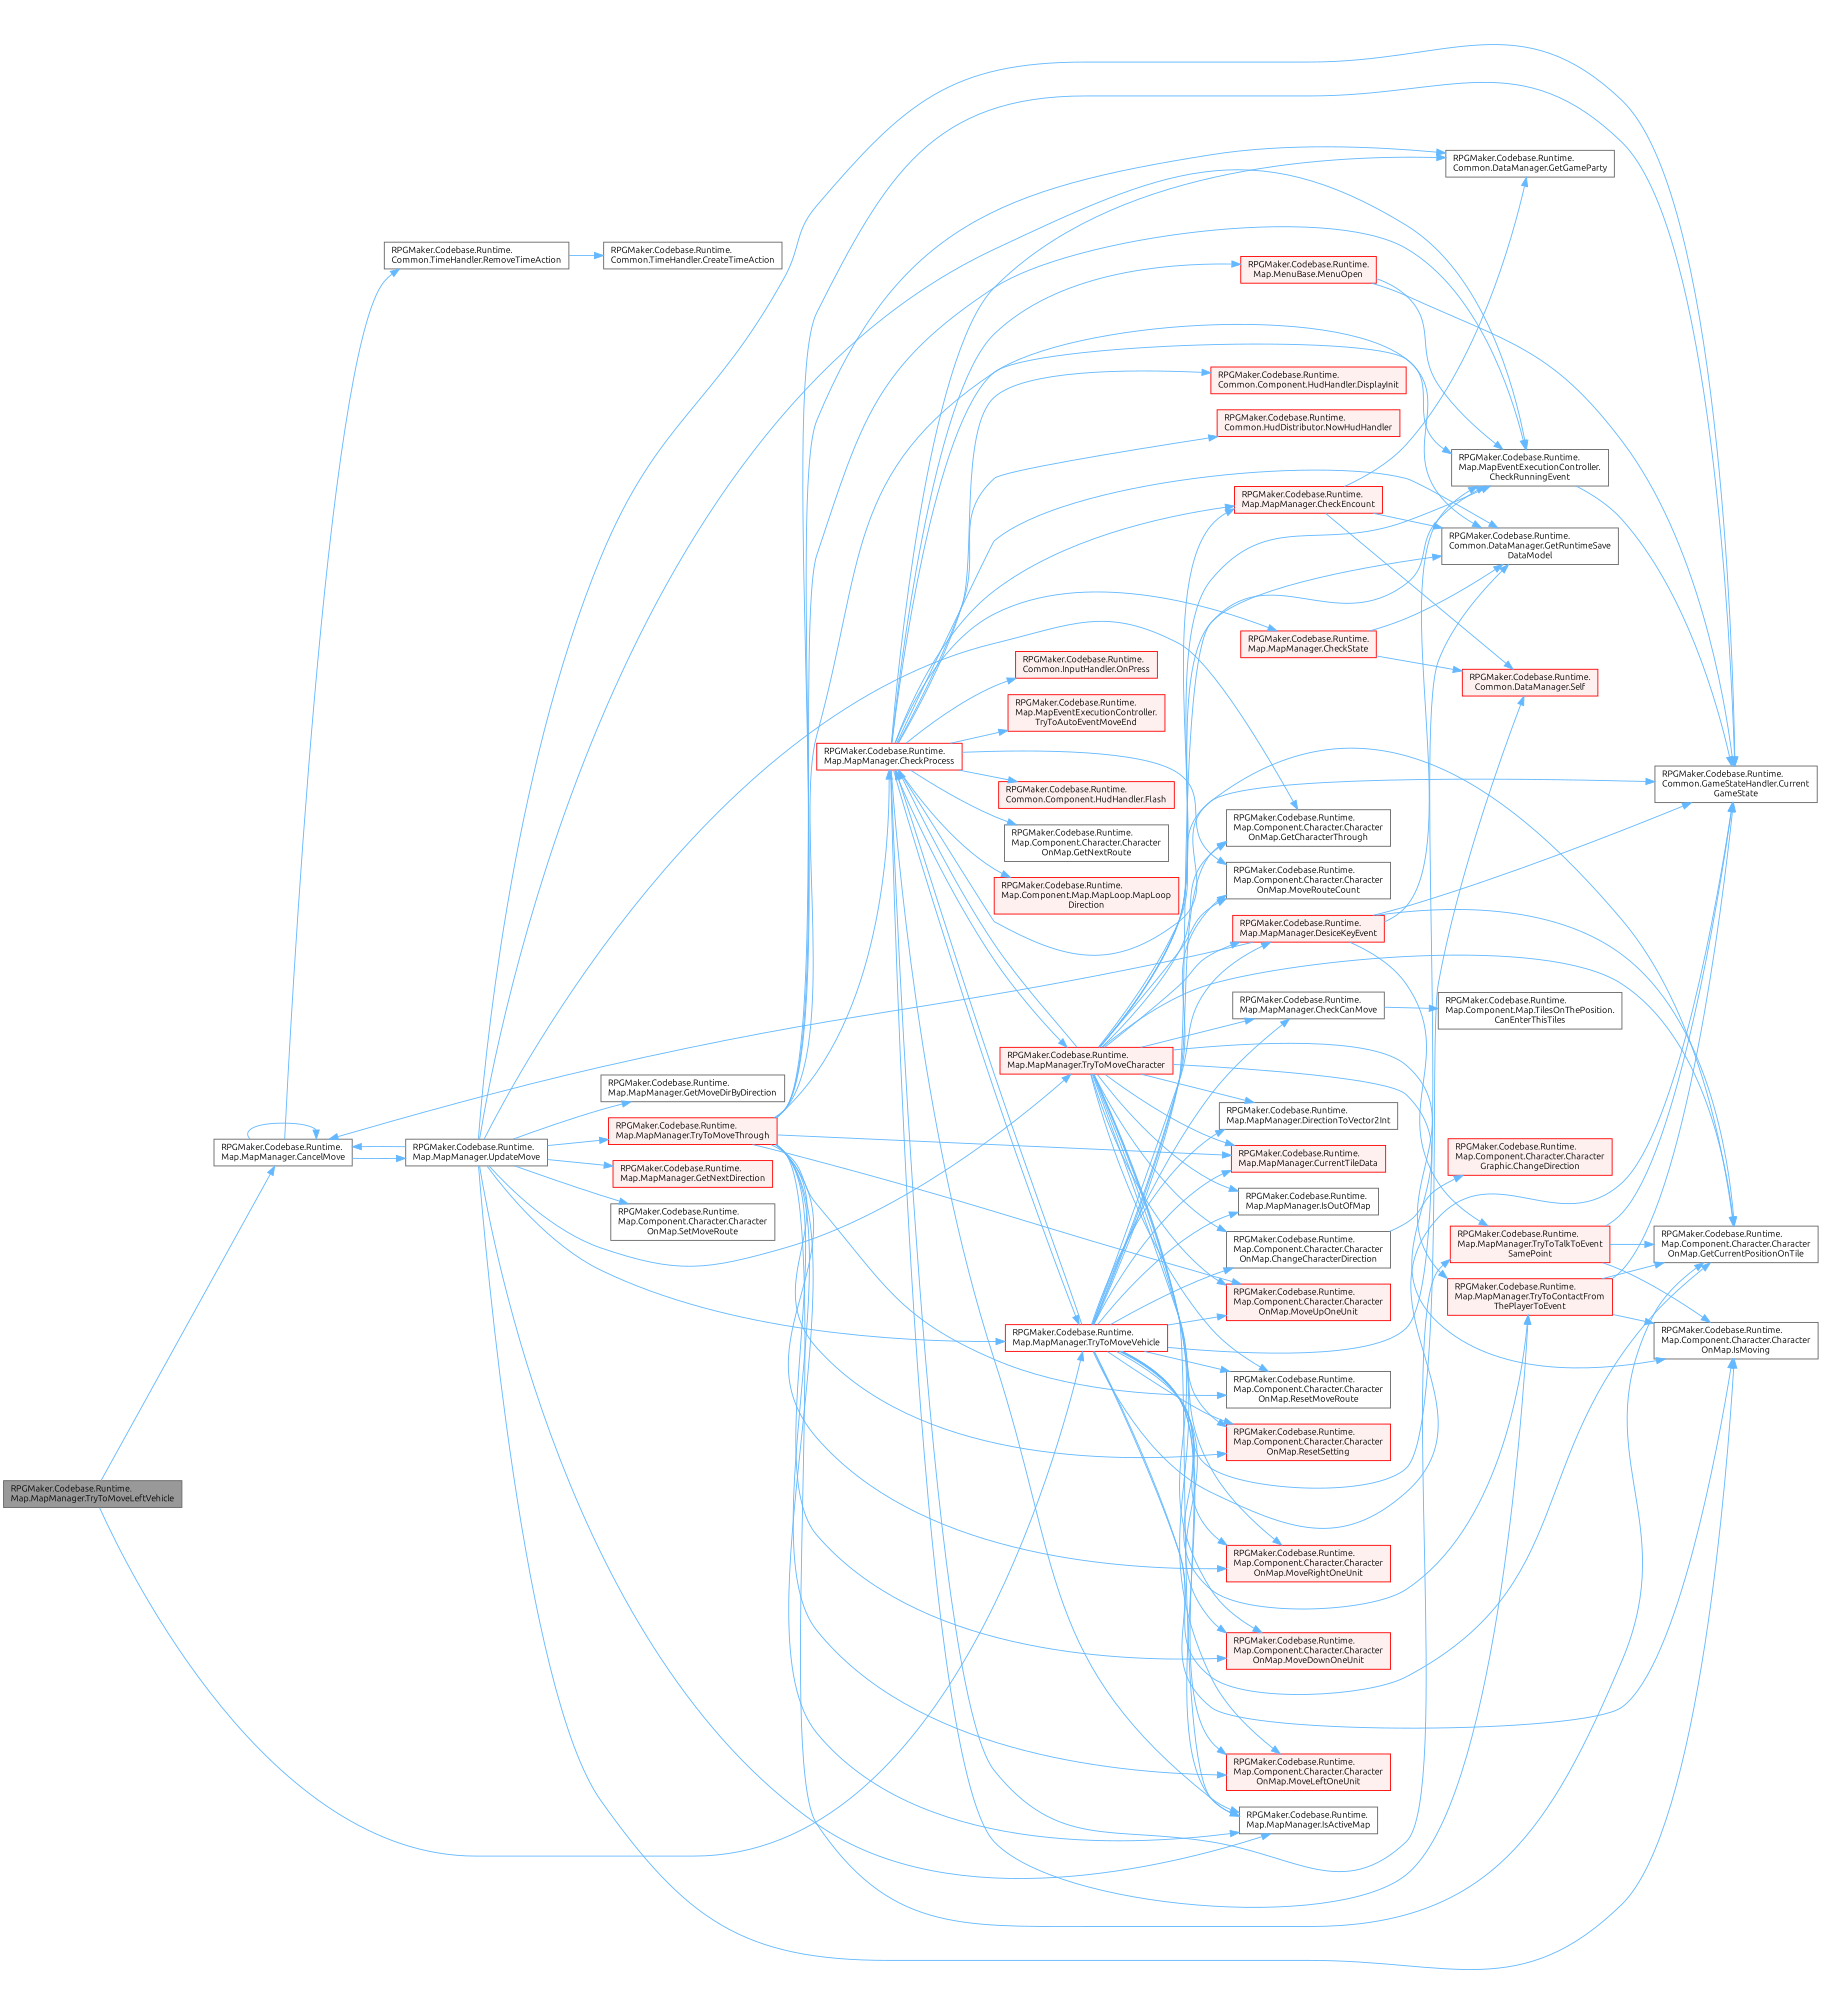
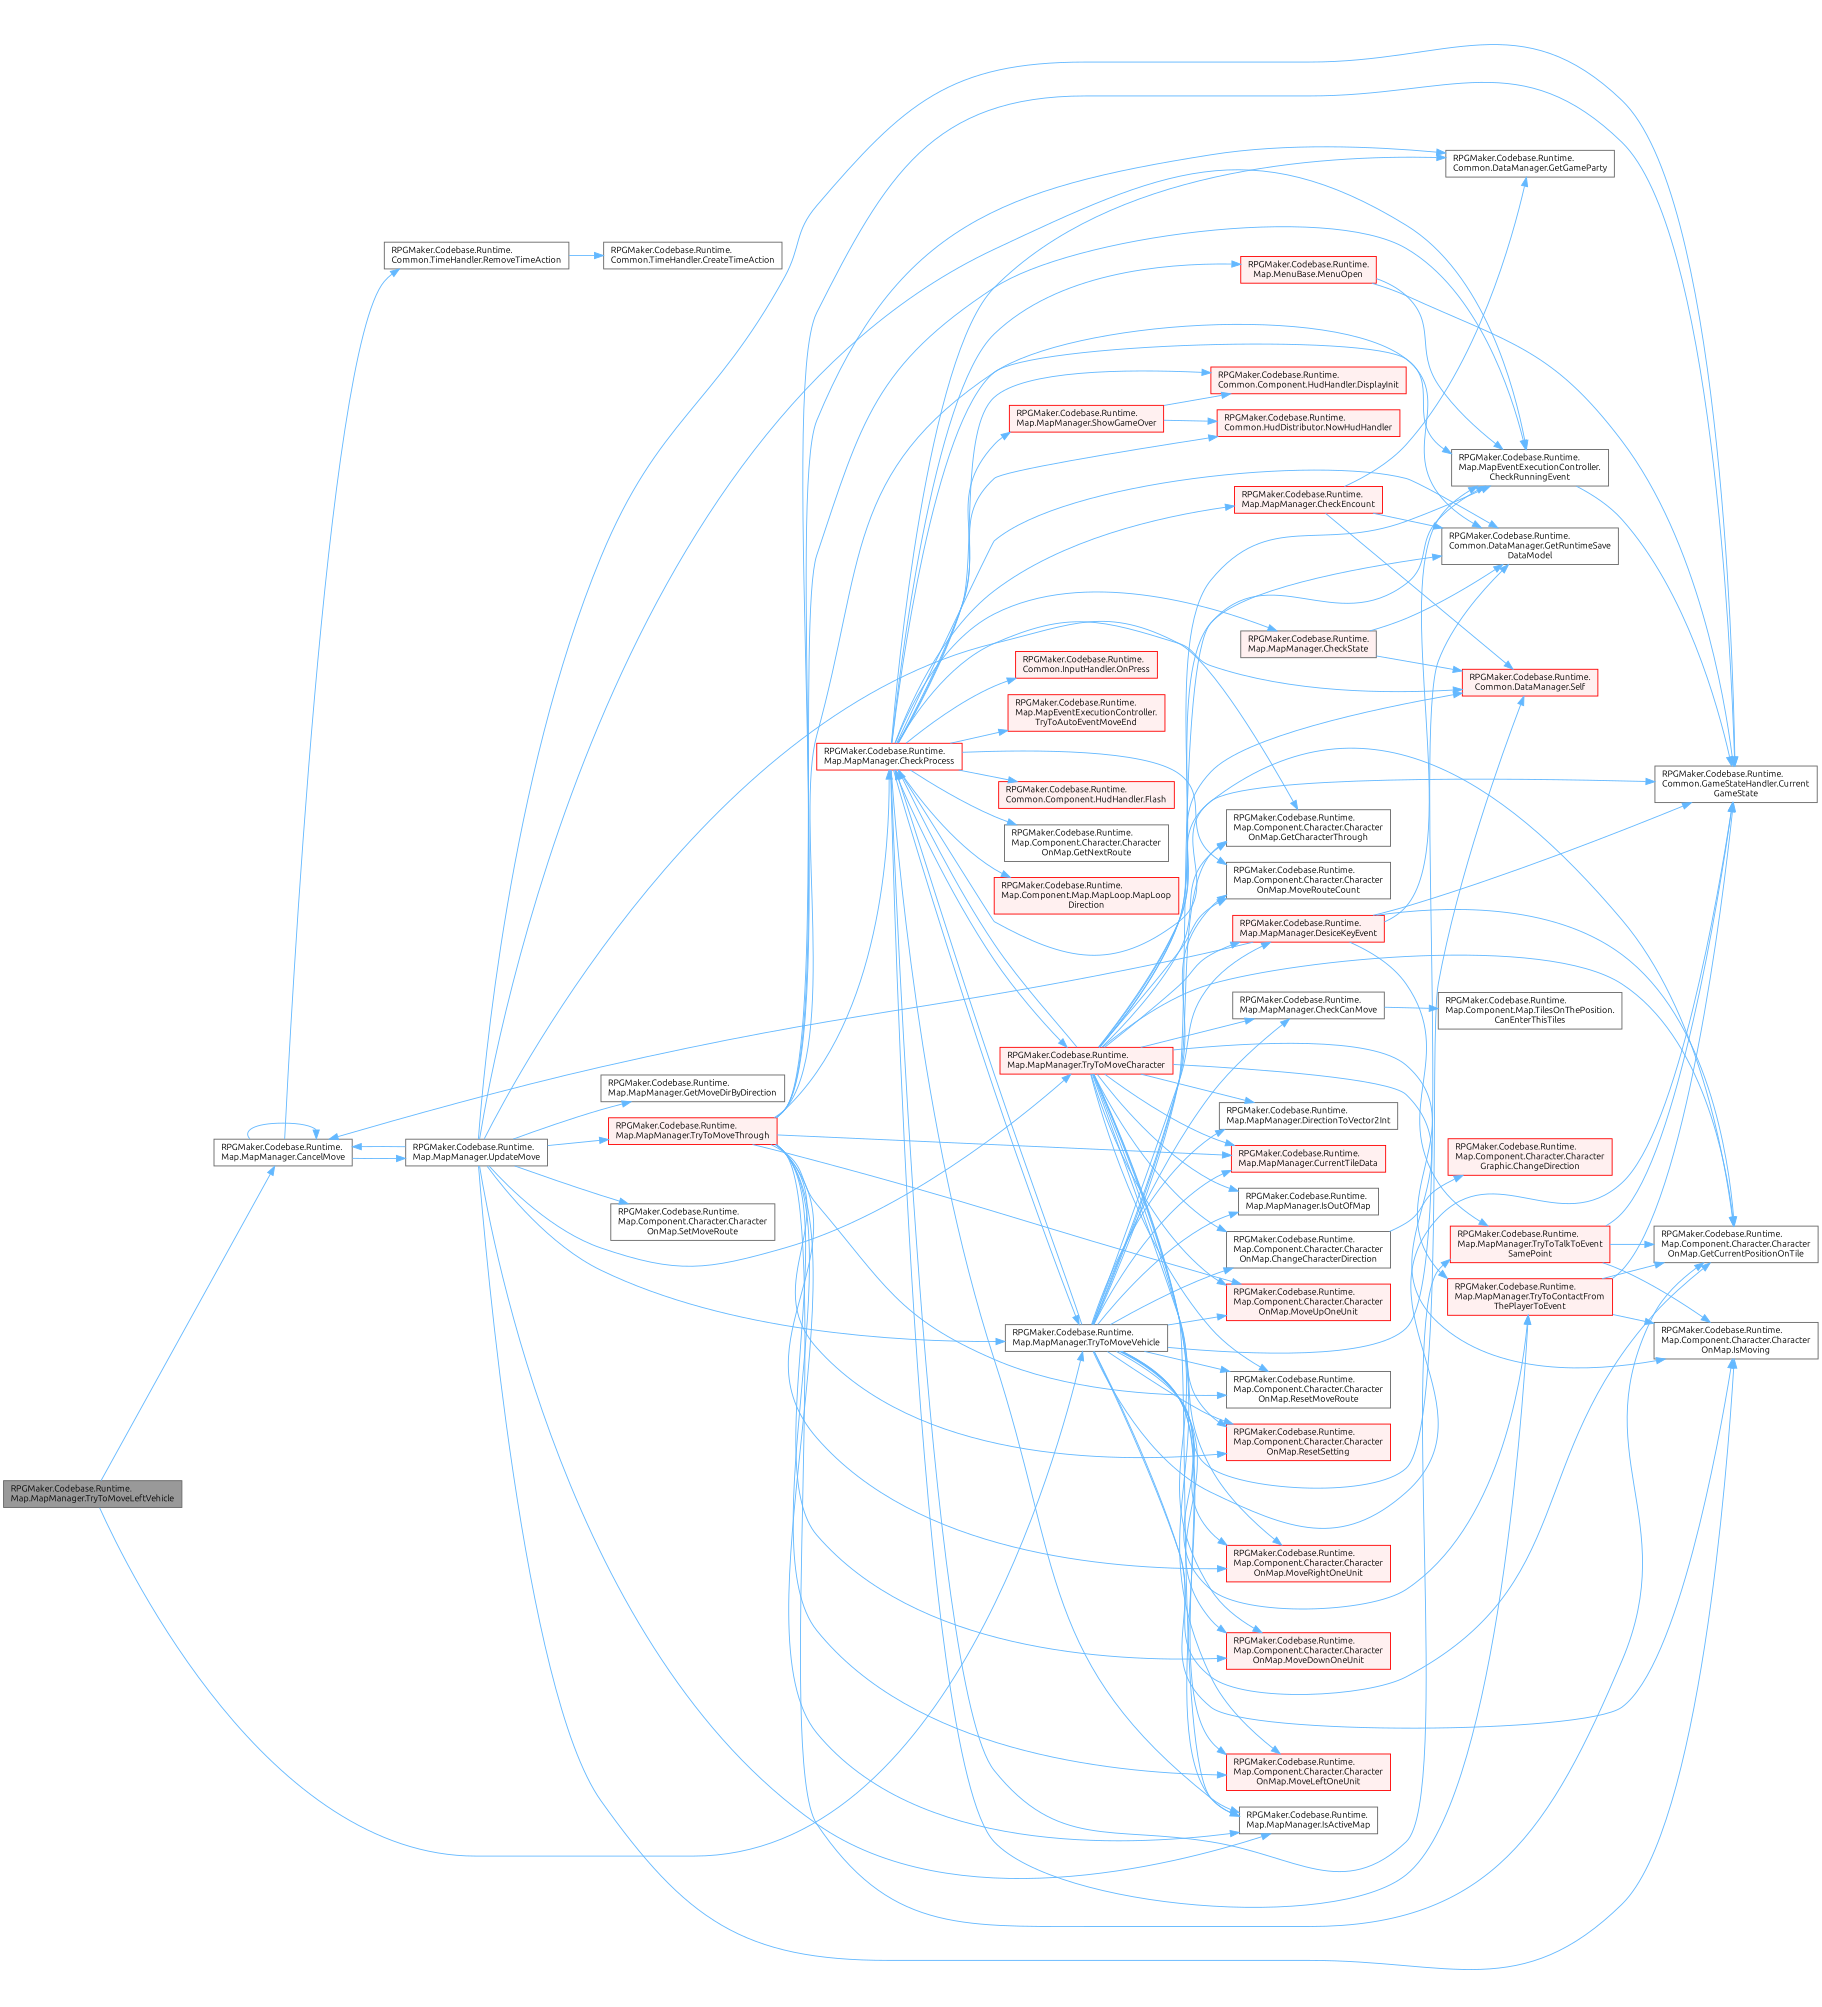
node "RPGMaker.Codebase.Runtime. Map.MapManager.ShowGameOver": added
node "RPGMaker.Codebase.Runtime. Map.MapManager.CheckState": color red -> grey40
edge "RPGMaker.Codebase.Runtime. Map.MapManager.CheckProcess" -> "RPGMaker.Codebase.Runtime. Common.DataManager.Self": added
edge "RPGMaker.Codebase.Runtime. Map.MapManager.TryToMoveCharacter" -> "RPGMaker.Codebase.Runtime. Map.MapManager.CheckEncount": now "RPGMaker.Codebase.Runtime. Map.MapManager.TryToMoveCharacter" -> "RPGMaker.Codebase.Runtime. Common.DataManager.Self"
node "RPGMaker.Codebase.Runtime. Map.MapManager.GetNextDirection": removed
node "RPGMaker.Codebase.Runtime. Map.MapManager.TryToMoveVehicle": color red -> grey40
